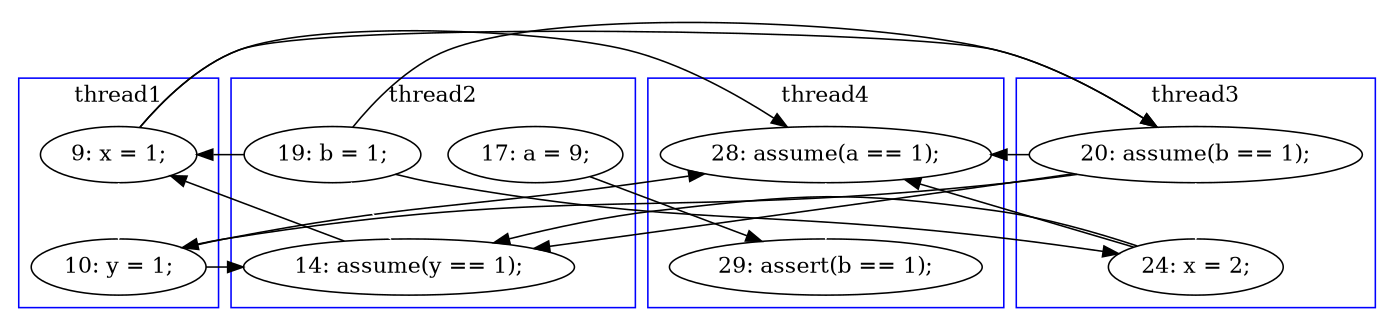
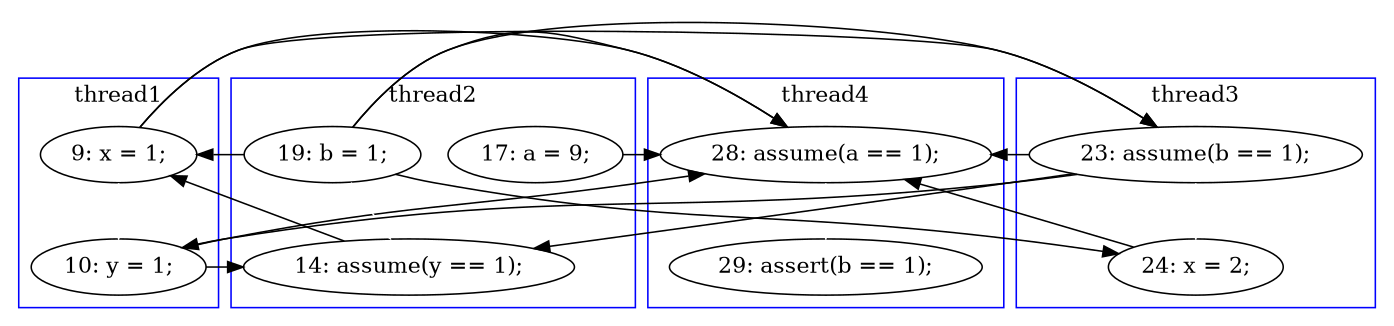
edge "19: b = 1;" -> "28: assume(a == 1);": added
node "20: assume(b == 1);": label "20: assume(b == 1);" -> "23: assume(b == 1);"
edge "24: x = 2;" -> "14: assume(y == 1);": removed
edge "17: a = 9;" -> "29: assert(b == 1);": now "17: a = 9;" -> "28: assume(a == 1);"
